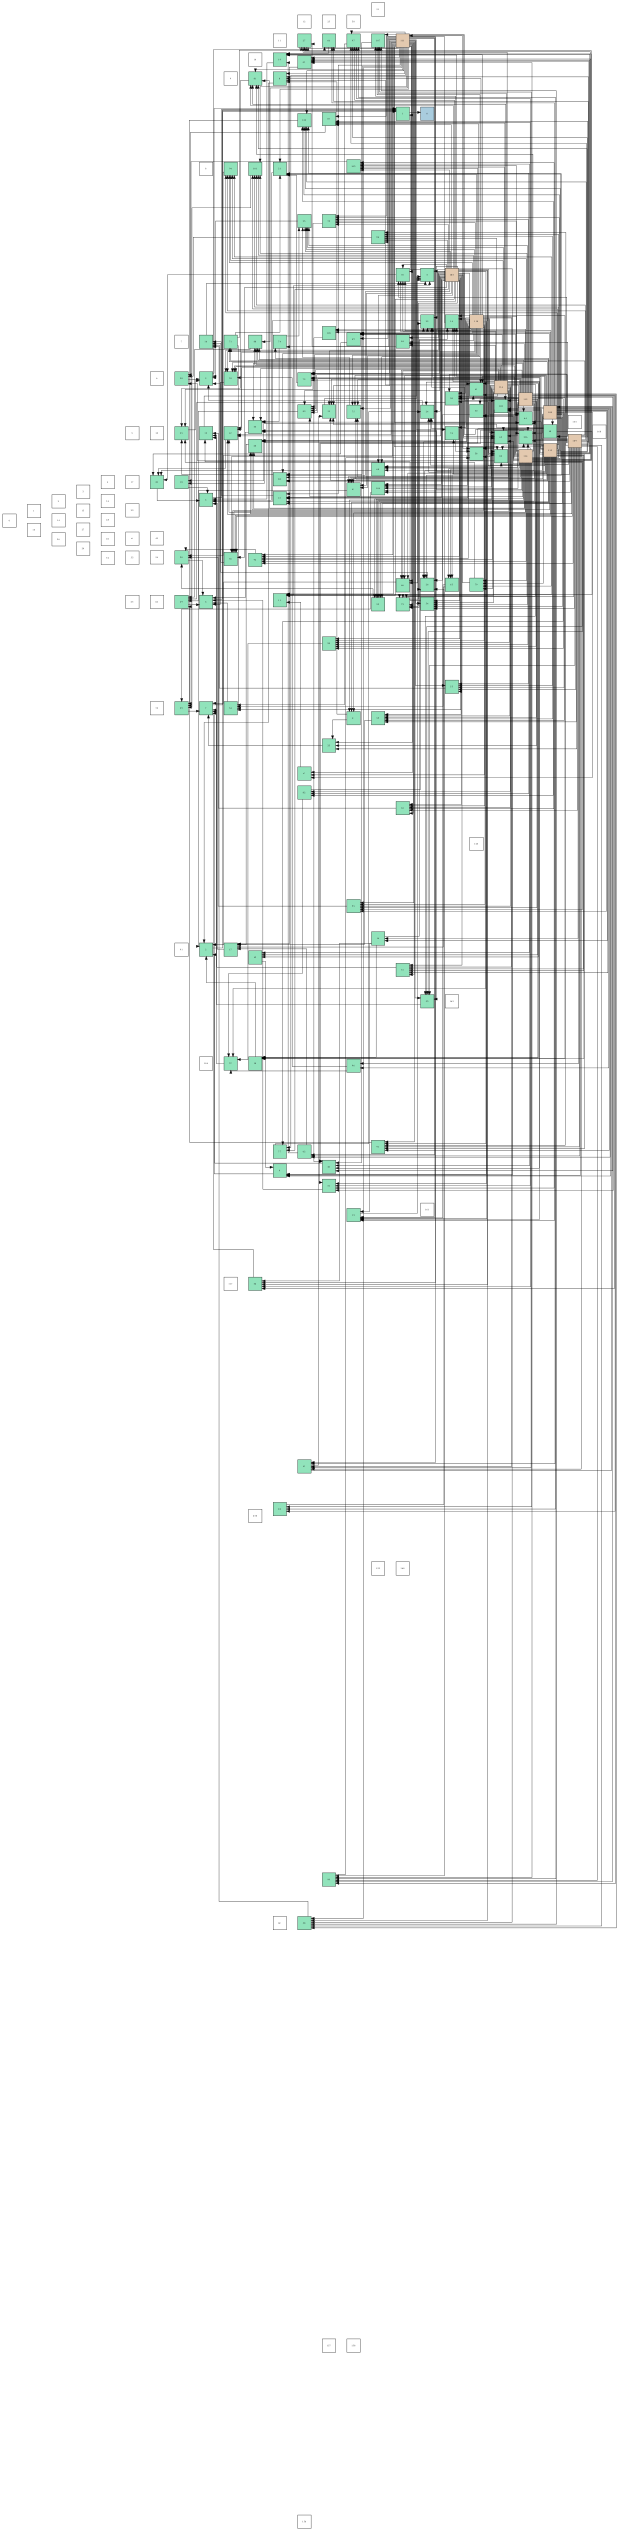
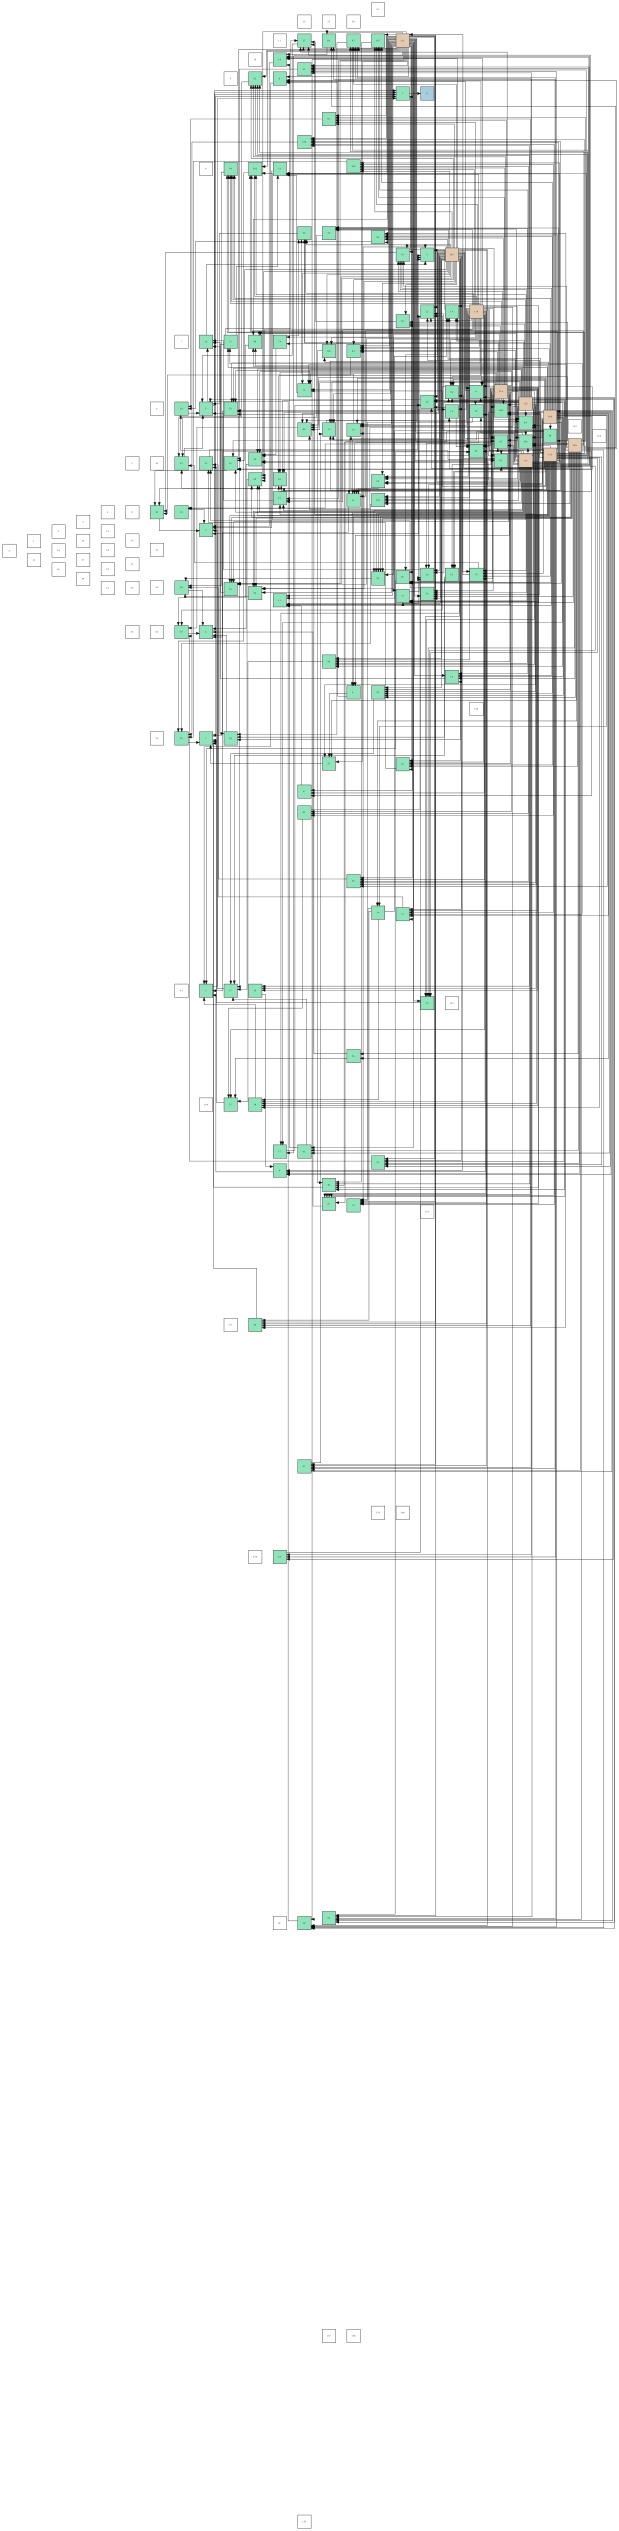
edge "108" -> "61": added
edge "183" -> "79": added
